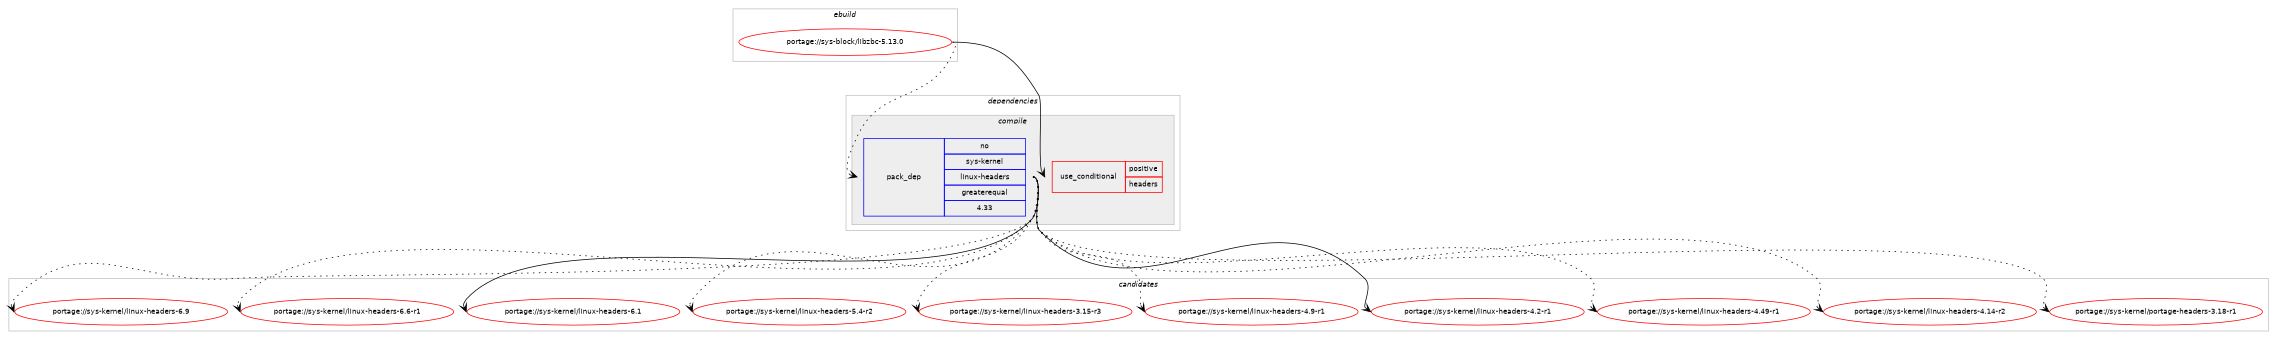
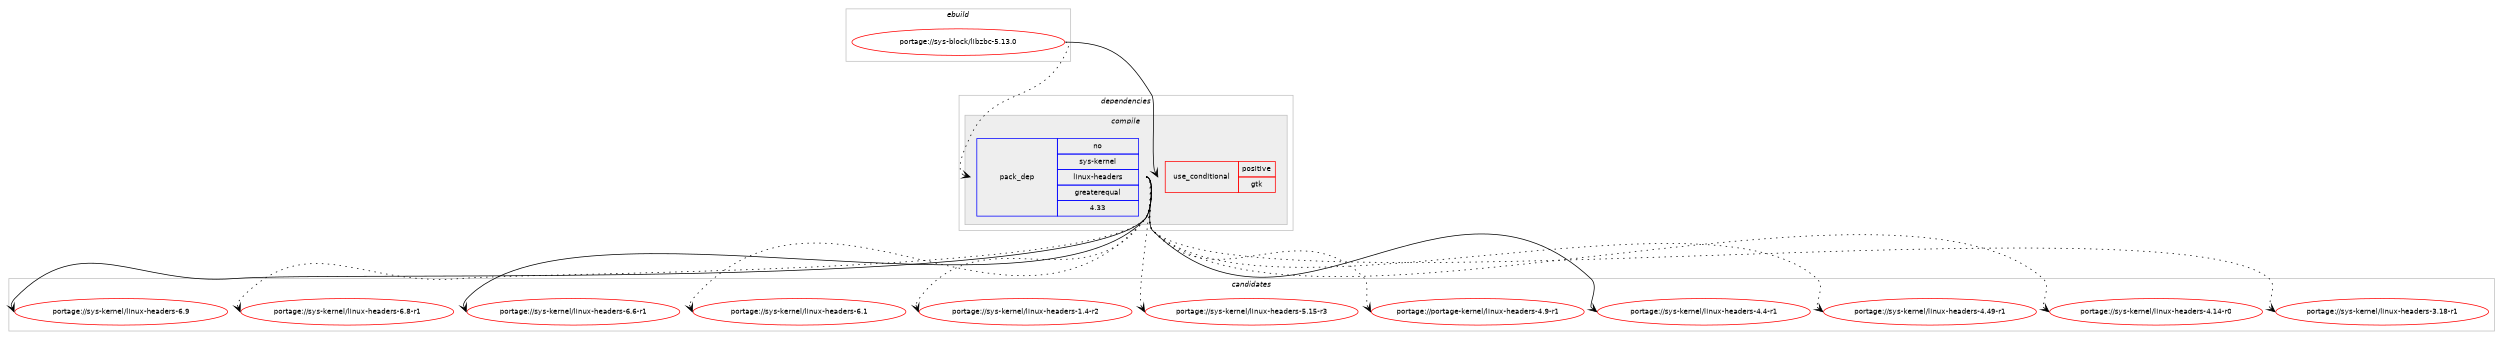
node "use_conditional": text "headers" -> "gtk"
edge "pack_dep" -> "portage://sys-kernel/linux-headers-6.6-r1": style dotted -> solid
edge "pack_dep" -> "portage://sys-kernel/linux-headers-6.1": style solid -> dotted
edge "pack_dep" -> "portage://sys-kernel/linux-headers-6.9": style dotted -> solid
node "portage://sys-kernel/linux-headers-6.8-r1": added
node "portage://sys-kernel/linux-headers-5.4-r2": label "portage://sys-kernel/linux-headers-5.4-r2" -> "portage://sys-kernel/linux-headers-1.4-r2"
node "portage://sys-kernel/linux-headers-3.15-r3": label "portage://sys-kernel/linux-headers-3.15-r3" -> "portage://sys-kernel/linux-headers-5.15-r3"
node "portage://sys-kernel/linux-headers-4.9-r1": label "portage://sys-kernel/linux-headers-4.9-r1" -> "portage://portage-kernel/linux-headers-4.9-r1"
node "portage://sys-kernel/linux-headers-4.2-r1": label "portage://sys-kernel/linux-headers-4.2-r1" -> "portage://sys-kernel/linux-headers-4.4-r1"
node "portage://sys-kernel/linux-headers-4.14-r2": label "portage://sys-kernel/linux-headers-4.14-r2" -> "portage://sys-kernel/linux-headers-4.14-r0"
node "portage://sys-kernel/portage-headers-3.18-r1": label "portage://sys-kernel/portage-headers-3.18-r1" -> "portage://sys-kernel/linux-headers-3.18-r1"
